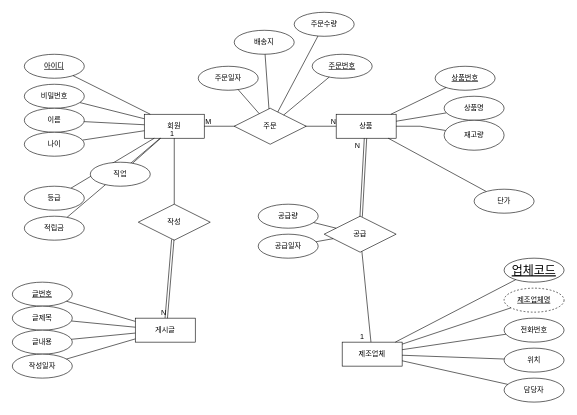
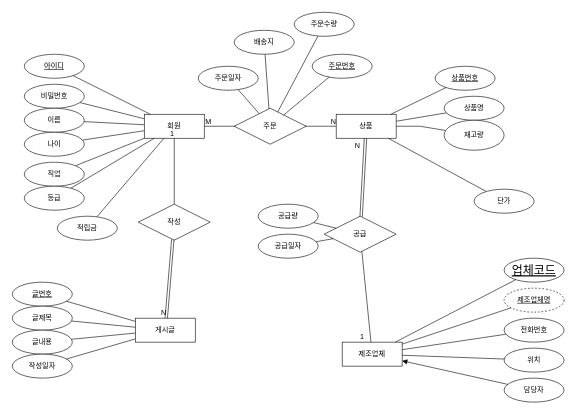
node "직업": moved (120, 174) -> (54, 174)
node "적립금": moved (54, 228) -> (87, 228)
edge "제조업체" -- "담당자": arrowhead none -> block
